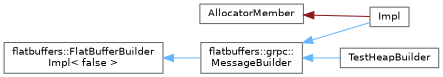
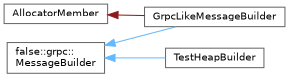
node "Impl": label "Impl" -> "GrpcLikeMessageBuilder"
node "flatbuffers::FlatBufferBuilder Impl< false >": removed
node "flatbuffers::grpc:: MessageBuilder": label "flatbuffers::grpc:: MessageBuilder" -> "false::grpc:: MessageBuilder"
